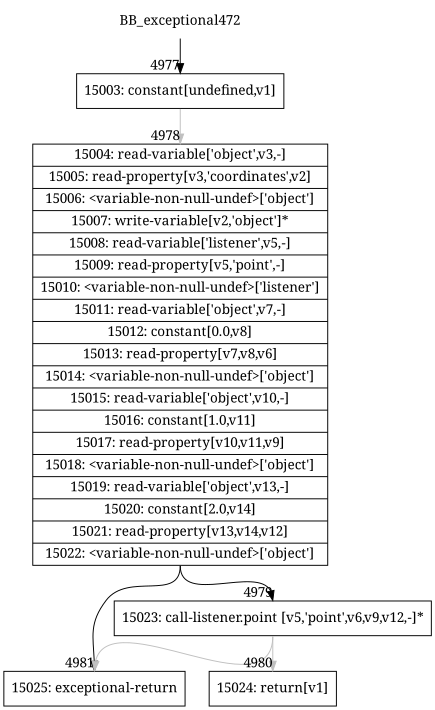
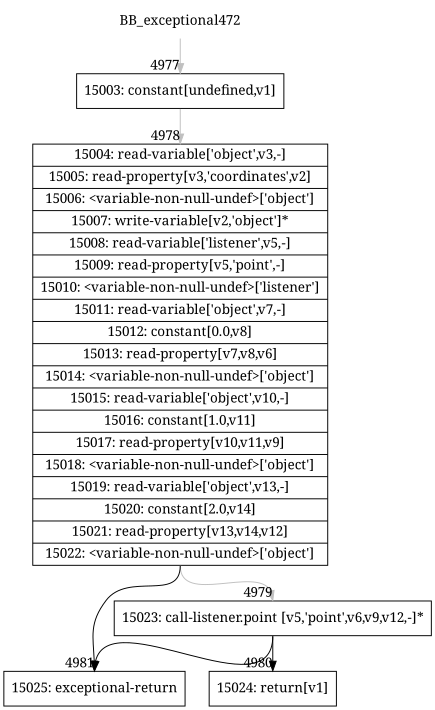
edge "BB_exceptional472" -> "15003: constant[undefined,v1]": color black -> gray
edge "15004: read-variable['object',v3,-]" -> "15023: call-listener.point [v5,'point',v6,v9,v12,-]*": color black -> gray
edge "15023: call-listener.point [v5,'point',v6,v9,v12,-]*" -> "15024: return[v1]": color gray -> black
edge "15023: call-listener.point [v5,'point',v6,v9,v12,-]*" -> "15025: exceptional-return": color gray -> black
